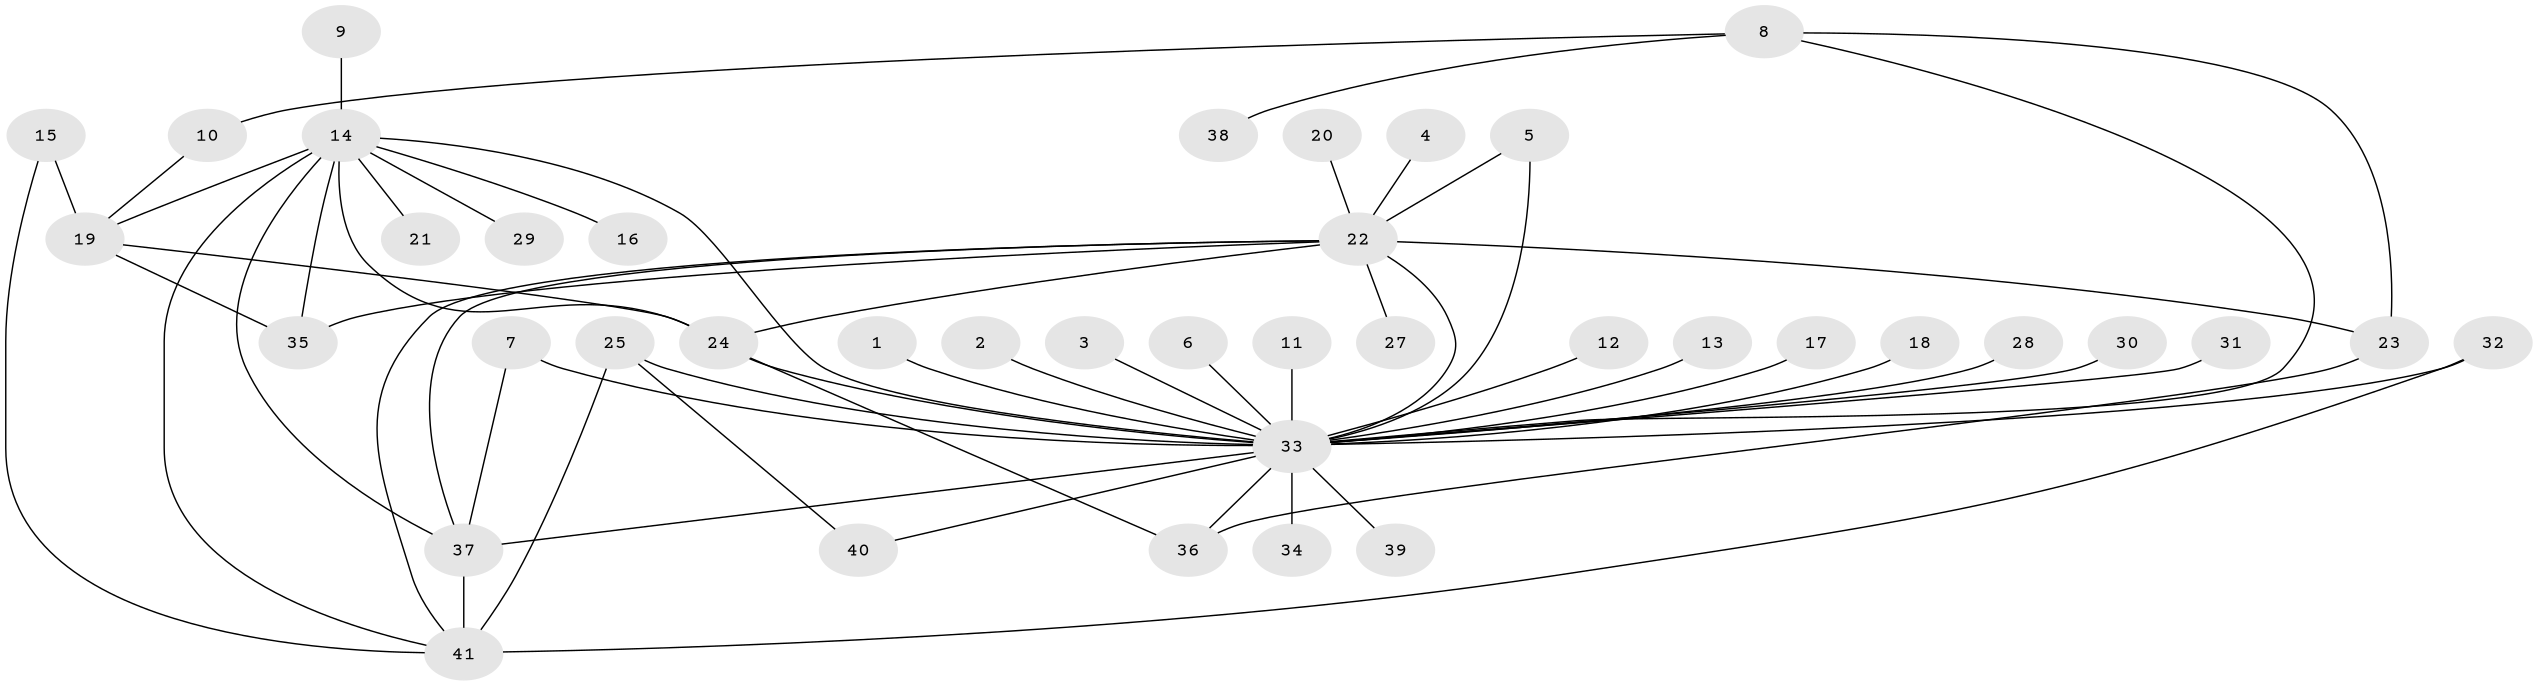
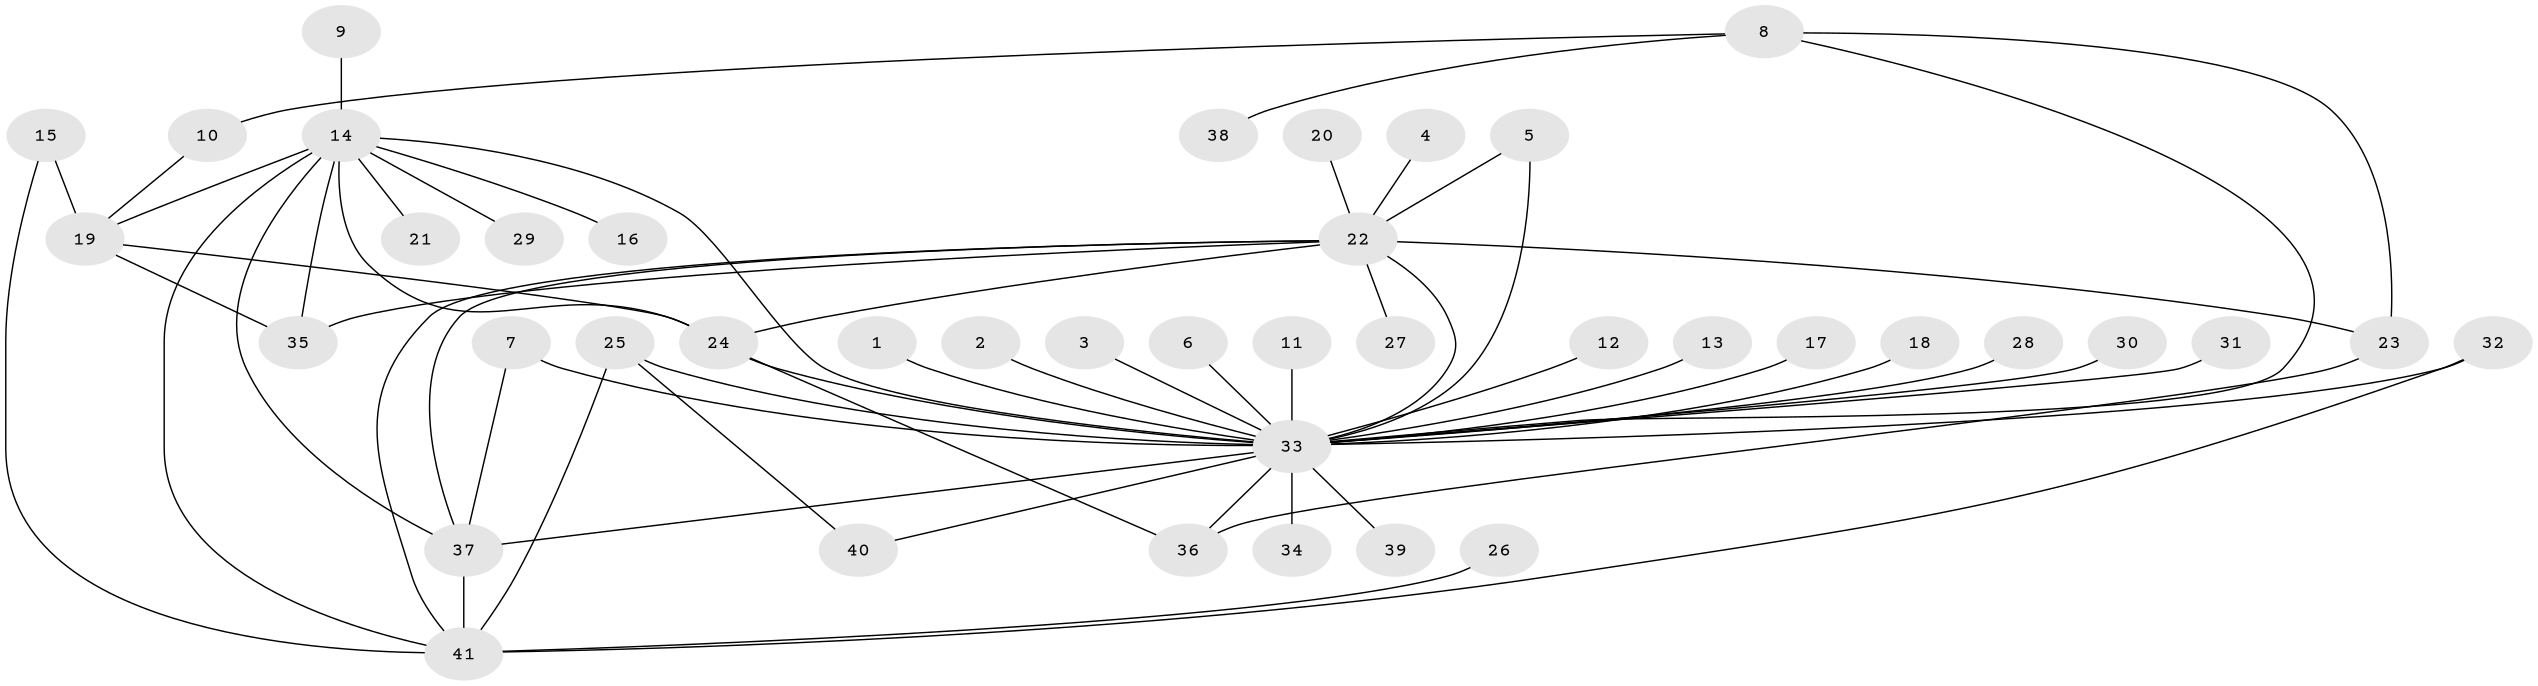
node "26": added
